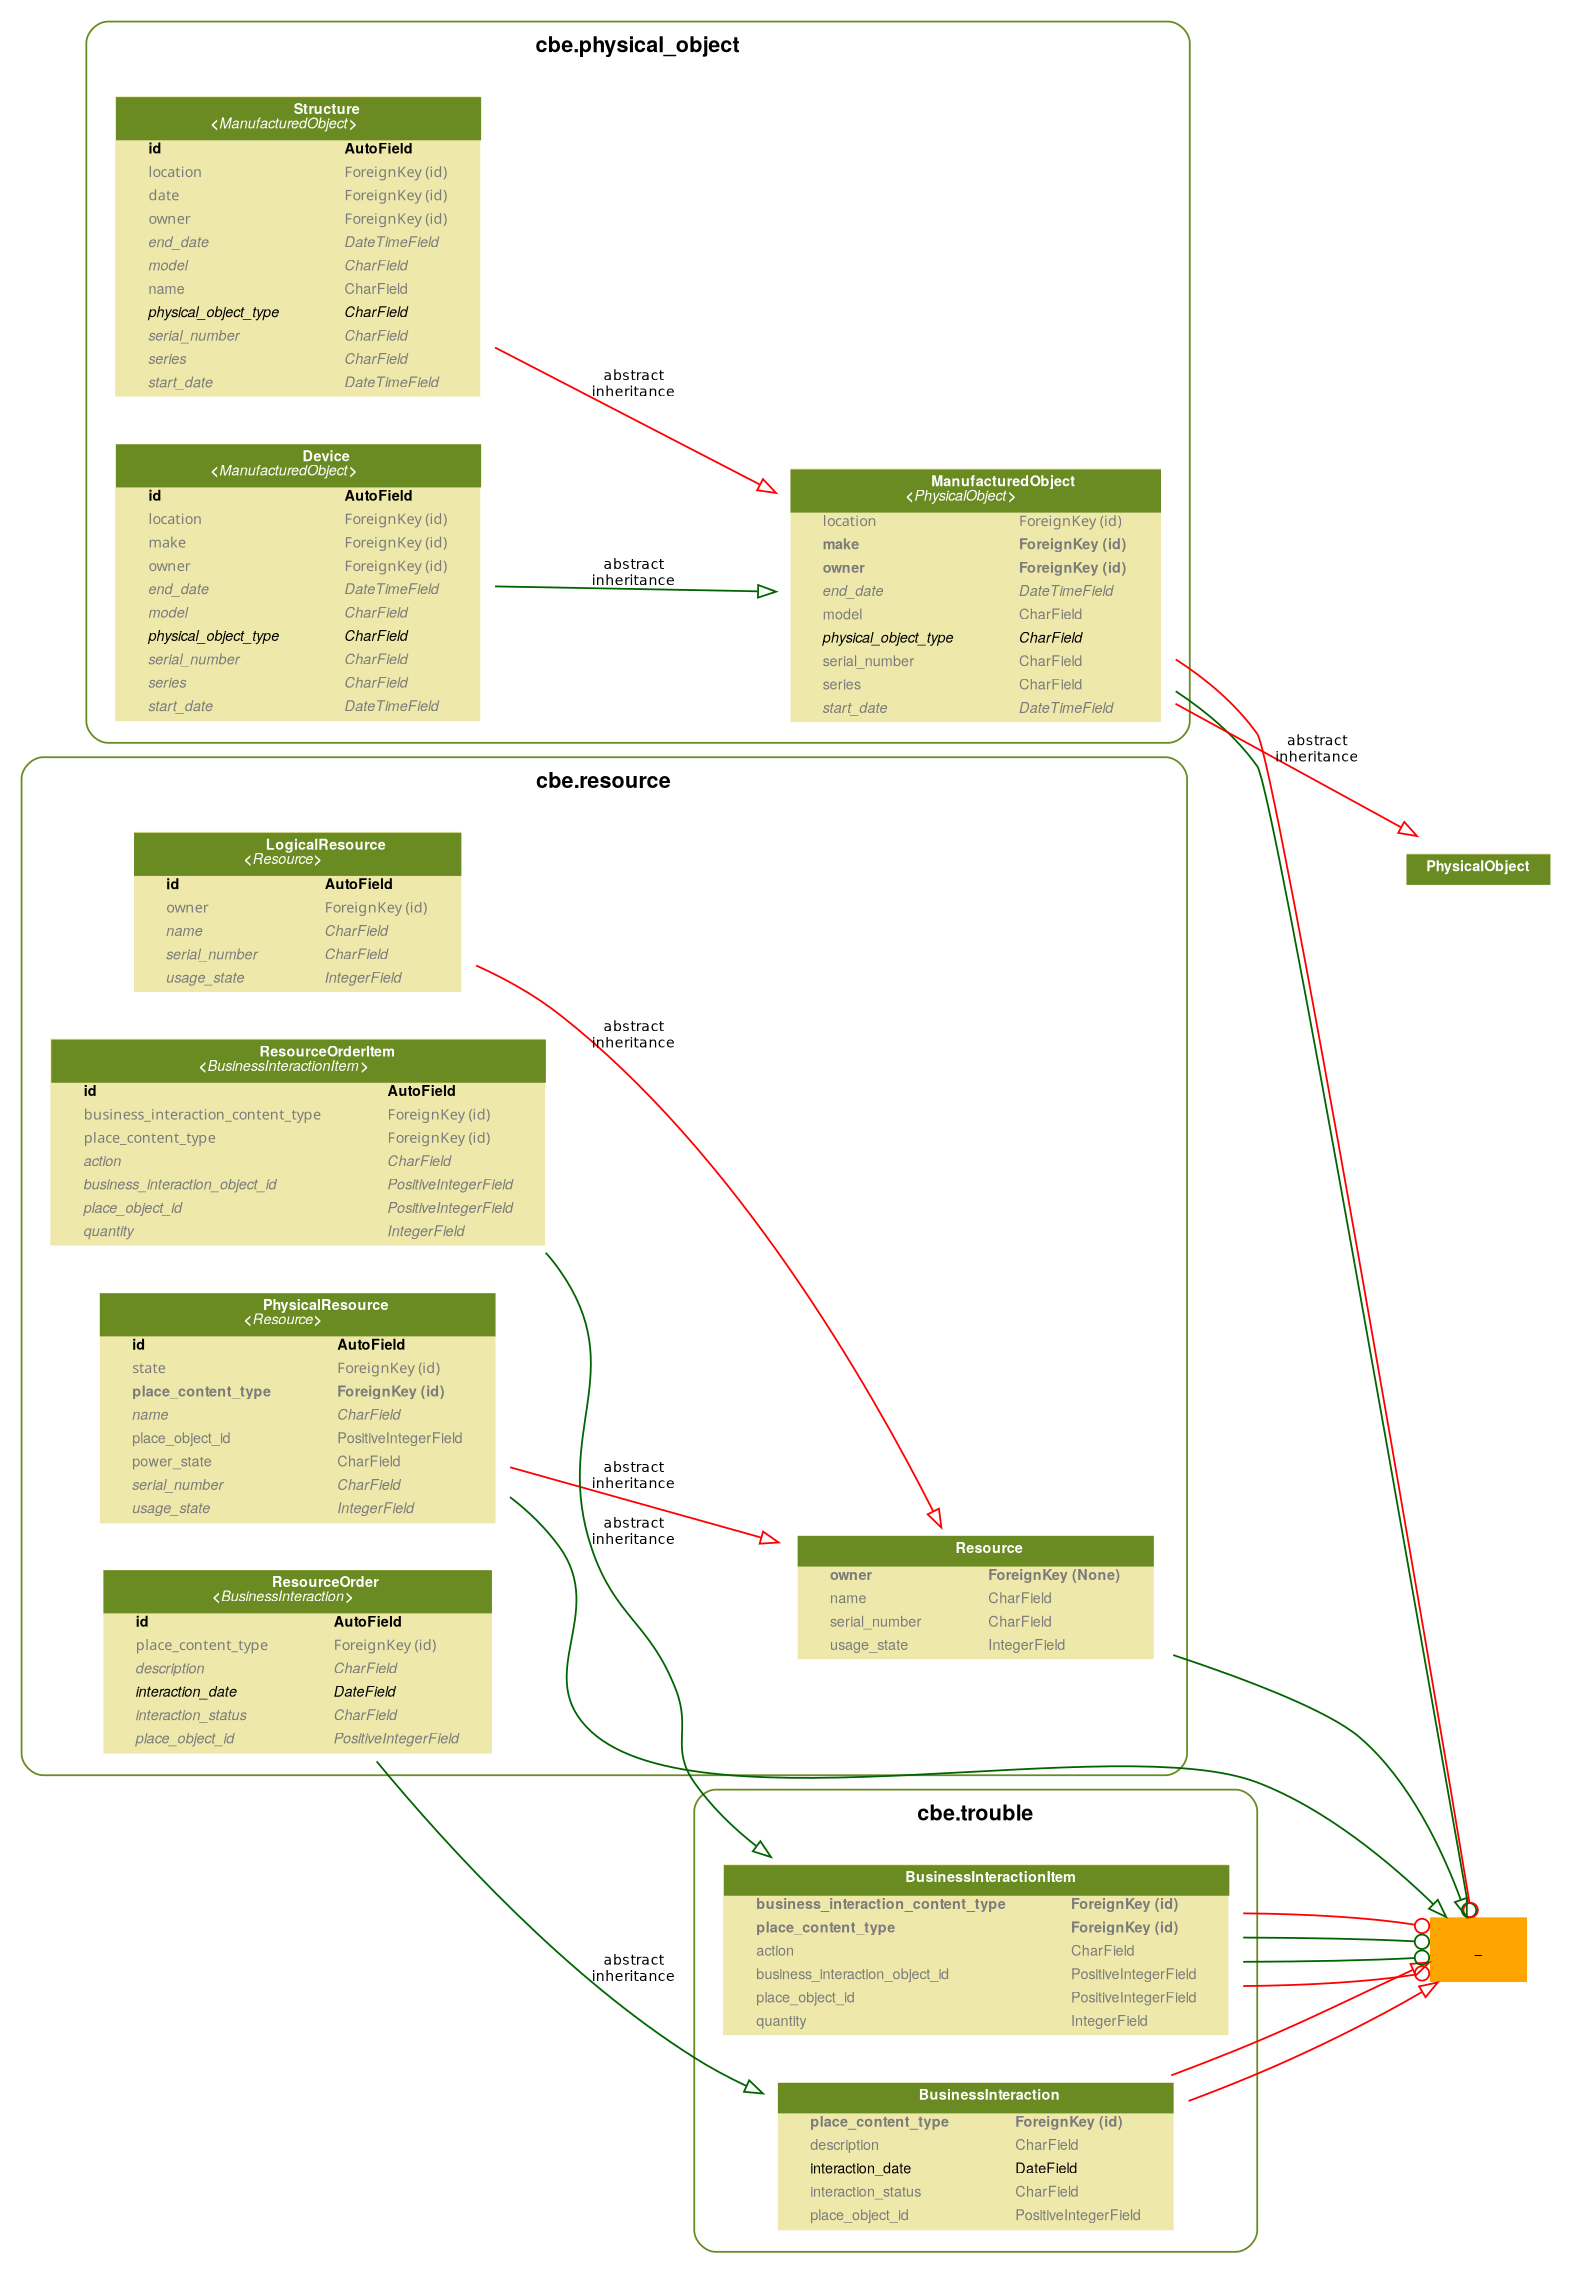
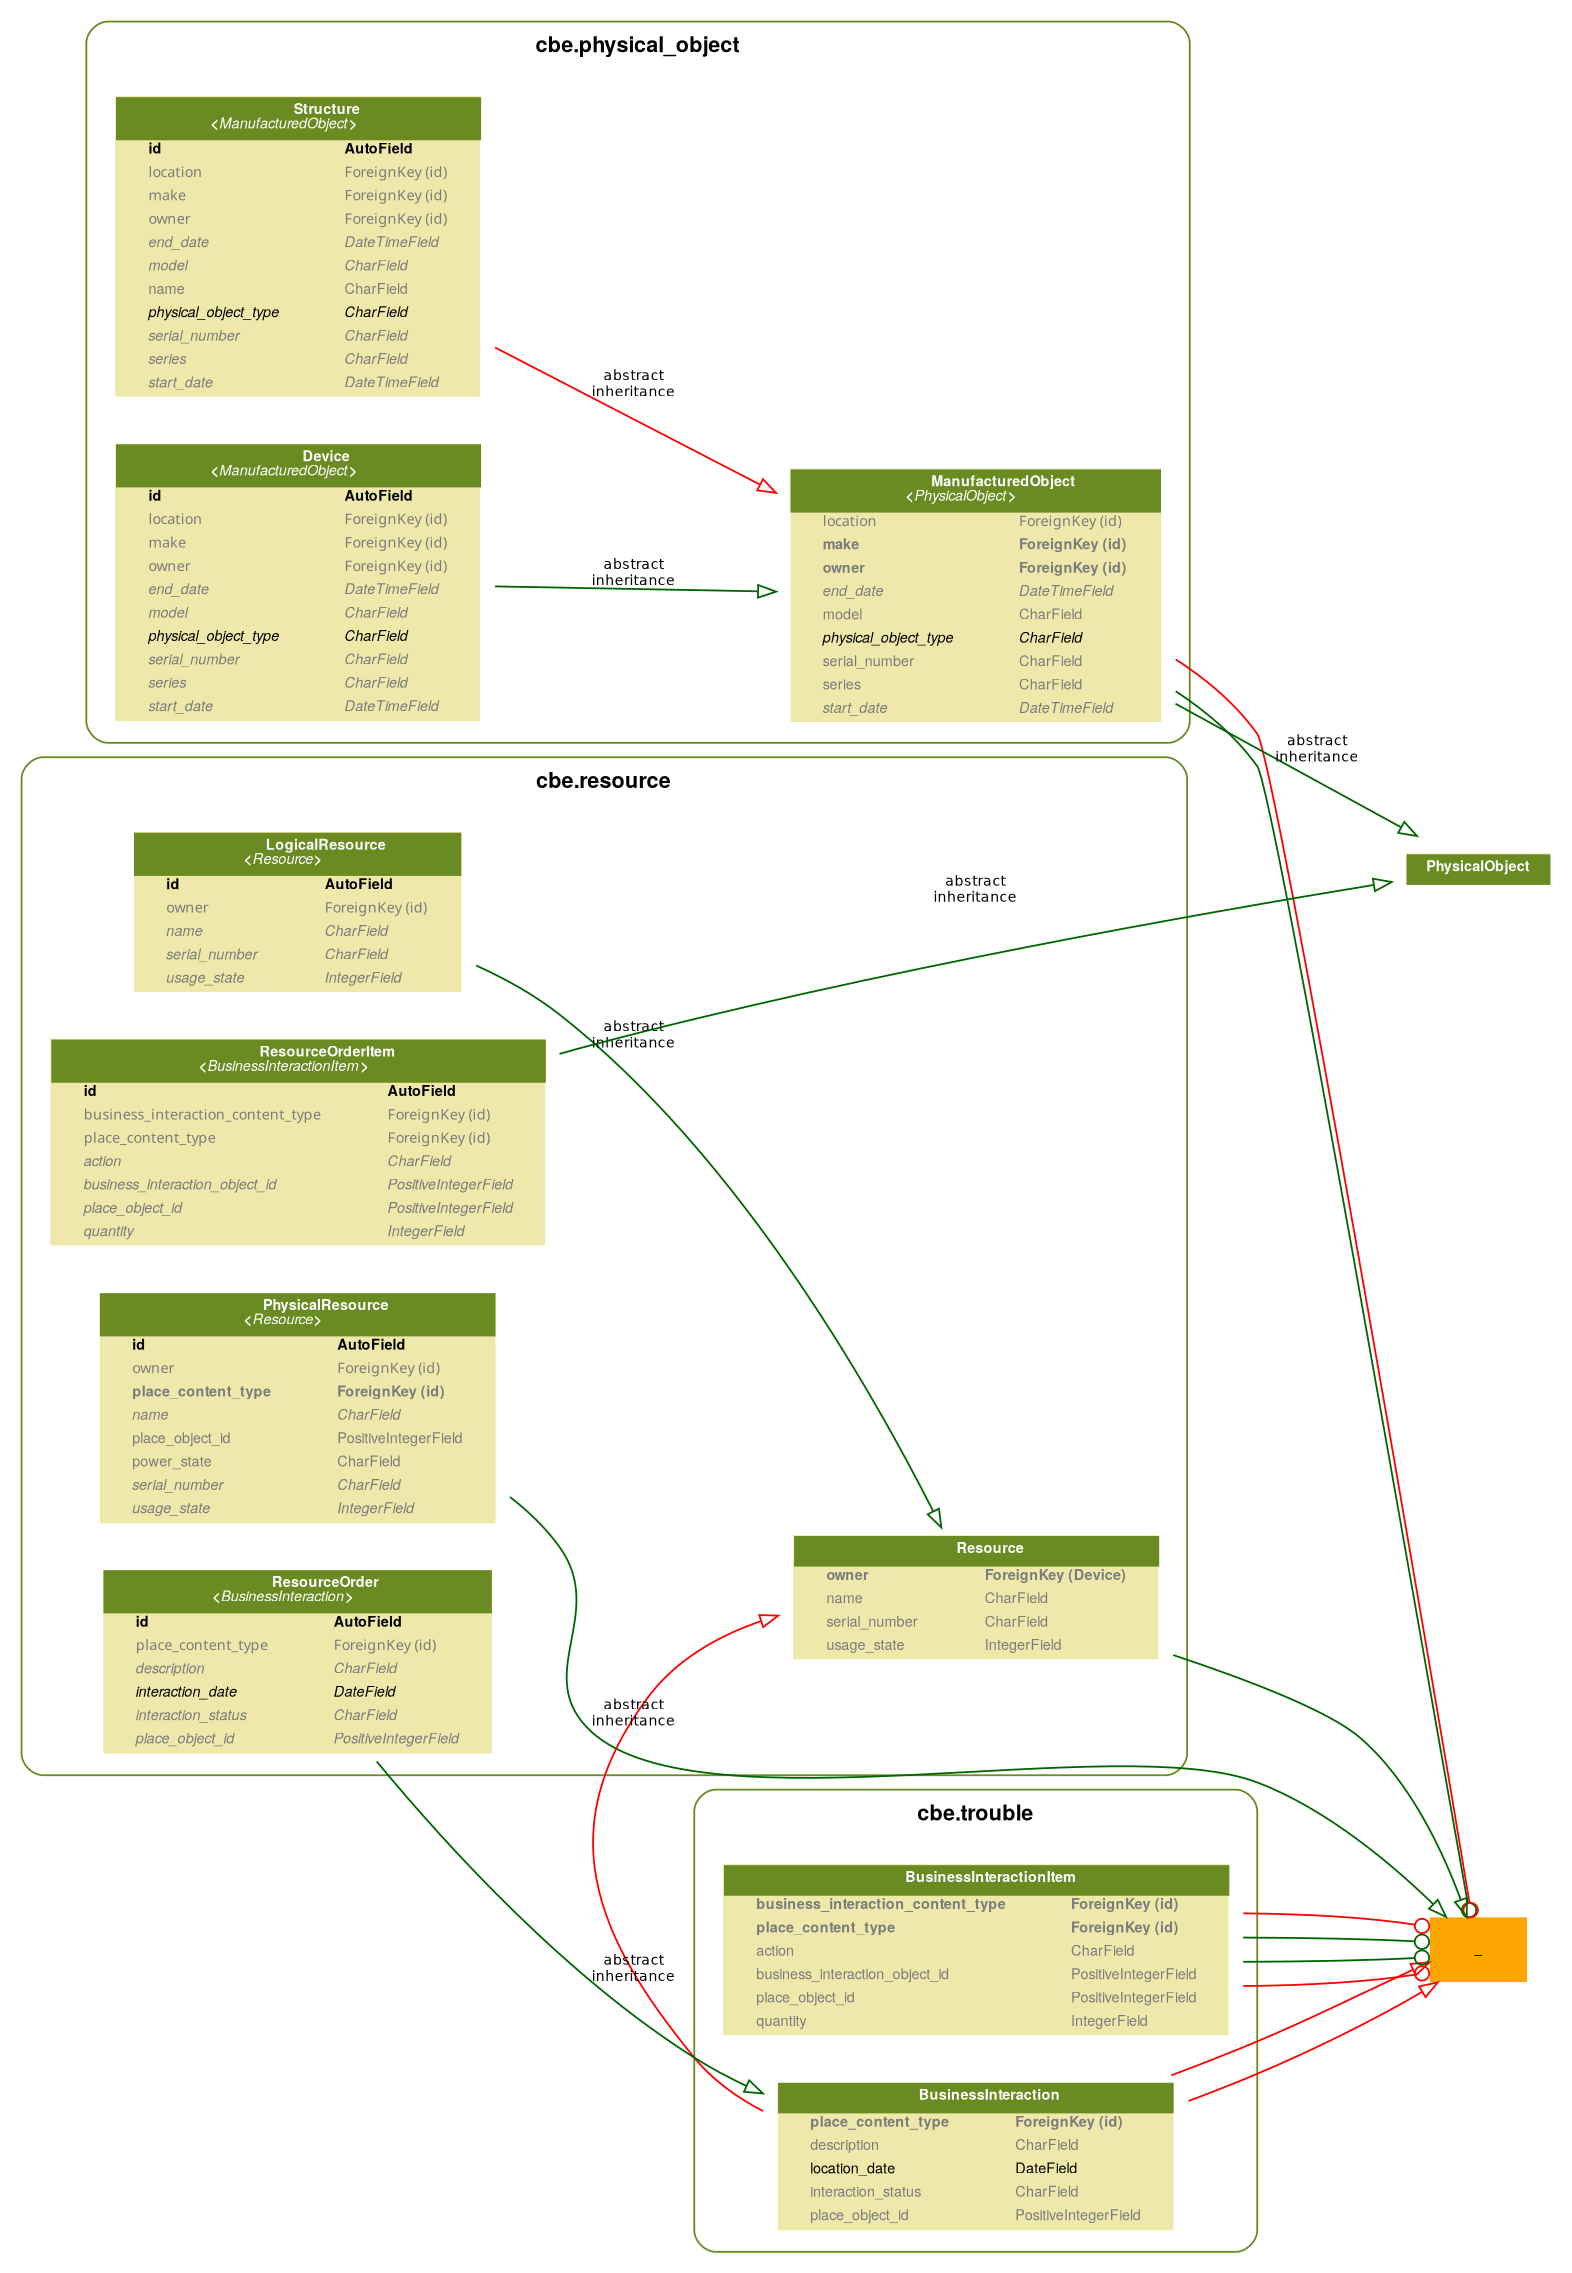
node "Structure": text "date" -> "make"
edge "ManufacturedObject" -- "PhysicalObject": color red -> darkgreen
edge "LogicalResource" -- "Resource": color red -> darkgreen
node "PhysicalResource": text "state" -> "owner"
edge "PhysicalResource" -- "Resource": now "BusinessInteraction" -- "Resource"
edge "ResourceOrderItem" -- "BusinessInteractionItem": now "ResourceOrderItem" -- "PhysicalObject"
node "Resource": text "ForeignKey (None)" -> "ForeignKey (Device)"
node "BusinessInteraction": text "interaction_date" -> "location_date"
